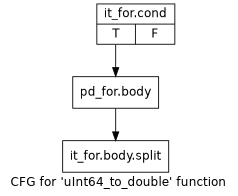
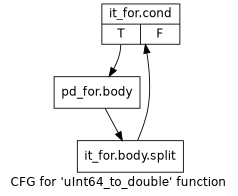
edge "it_for.body.split" -> "it_for.cond": added
